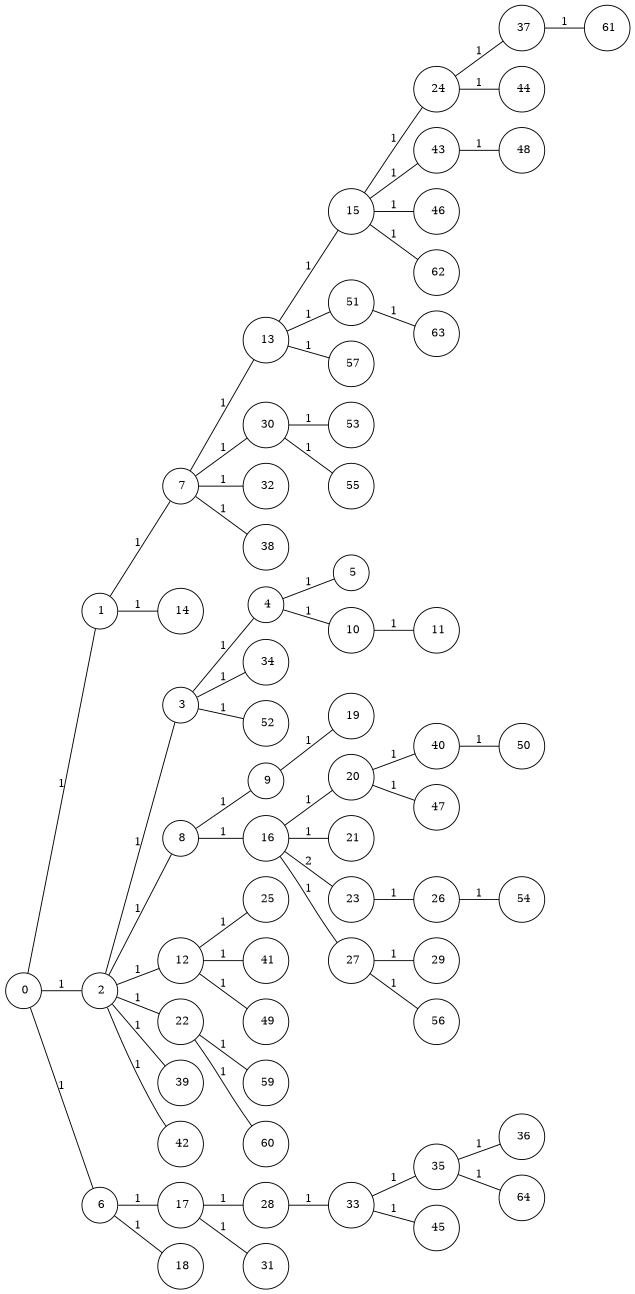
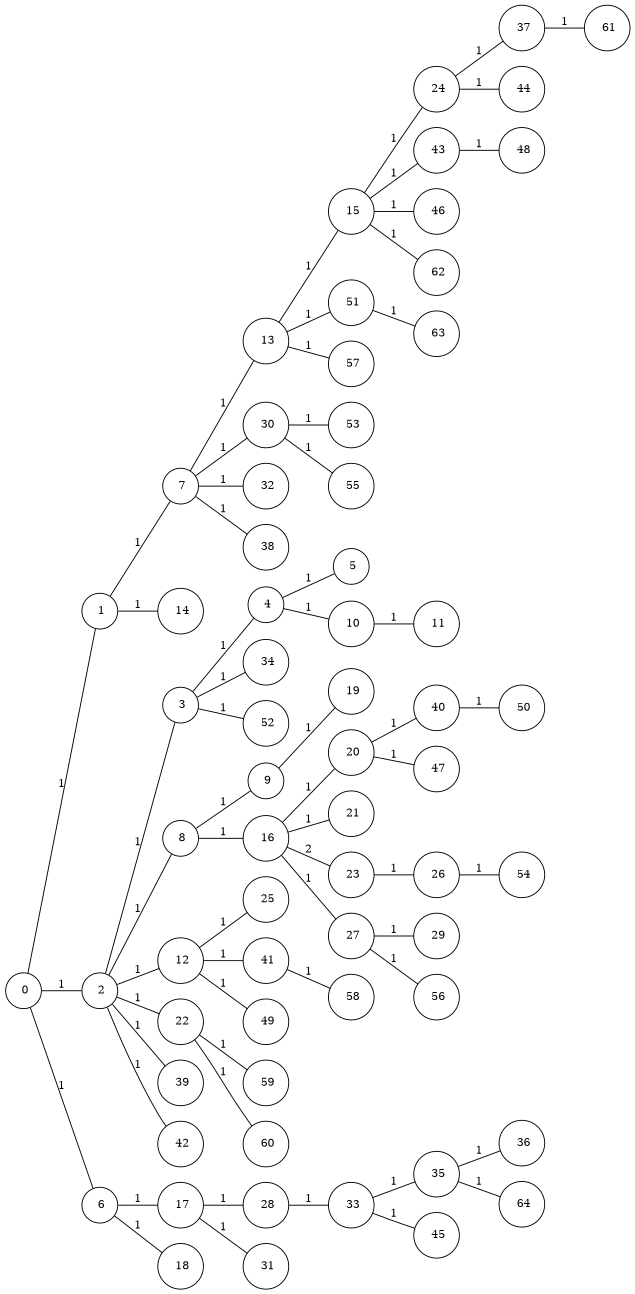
node "58": added
